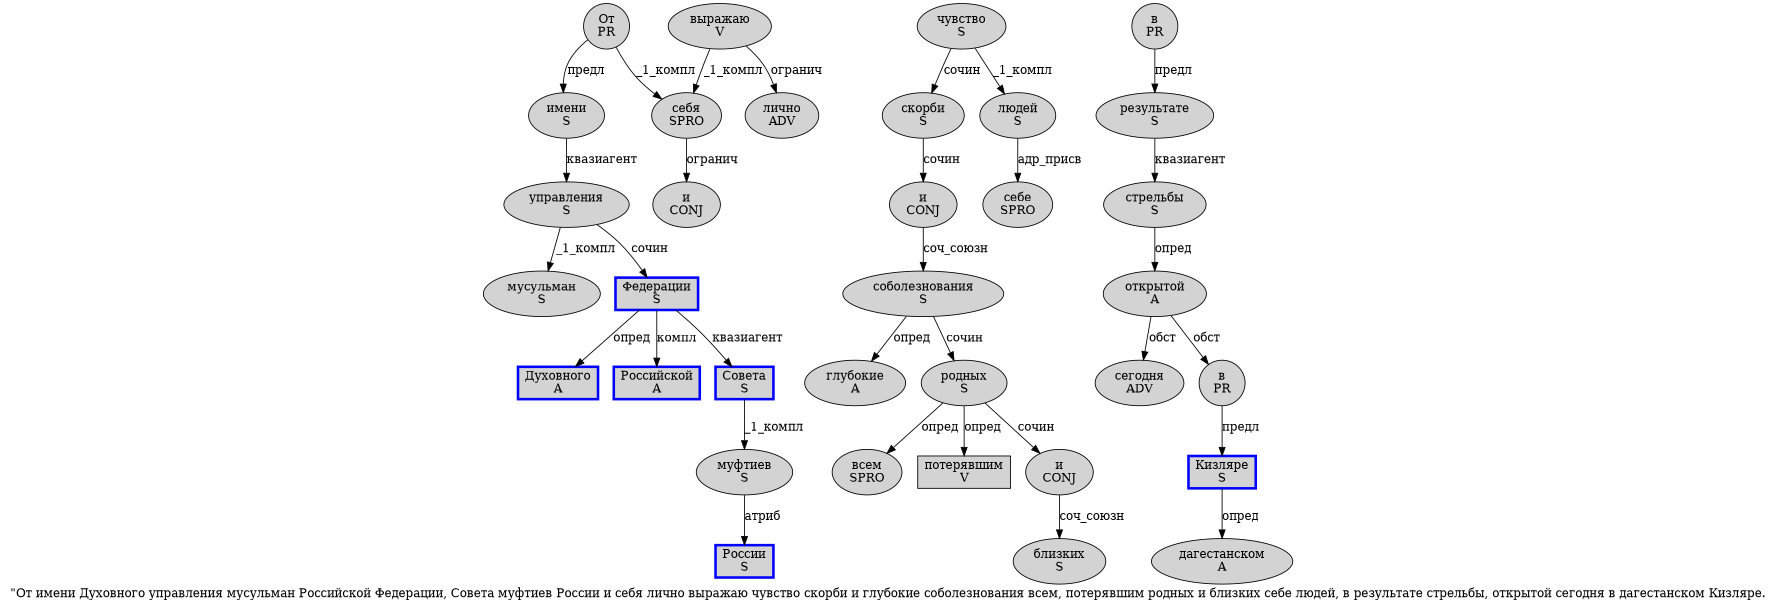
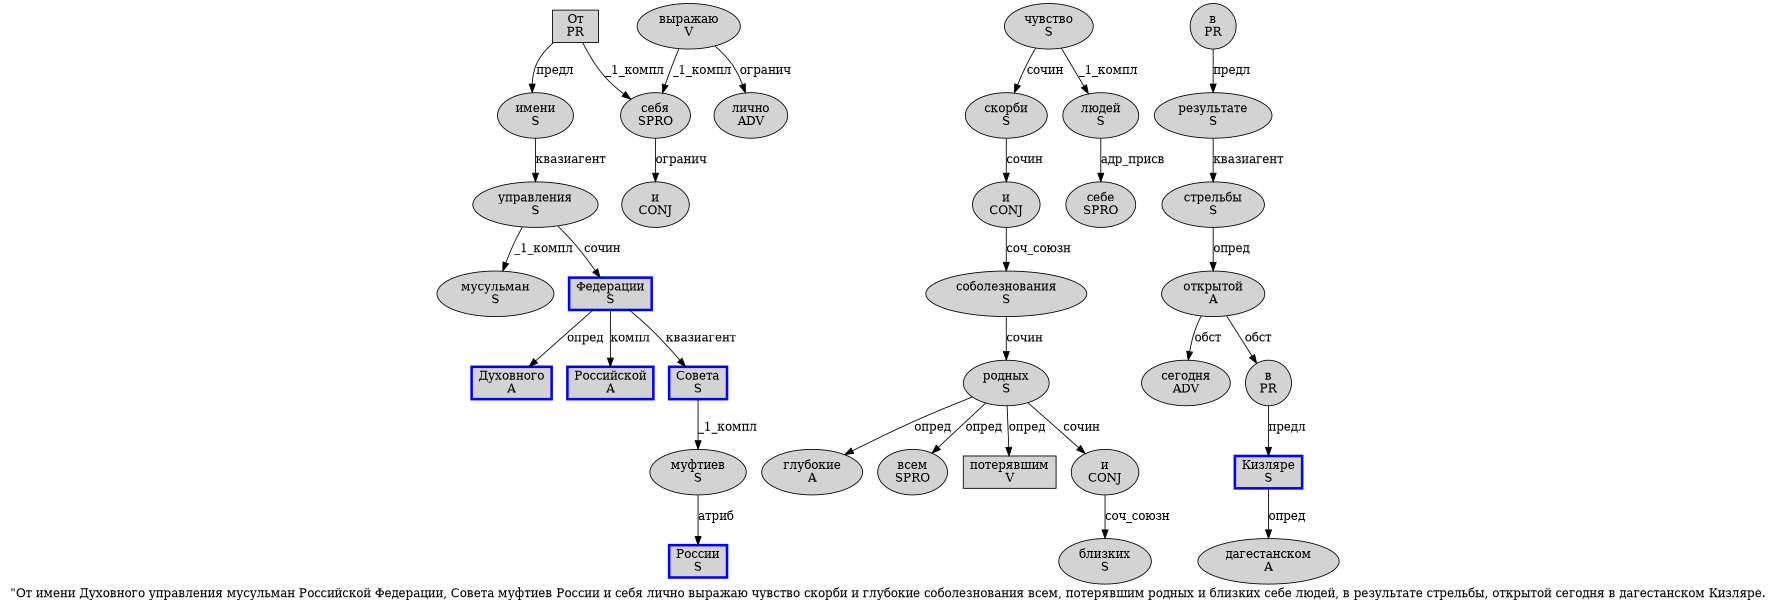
node "От PR": shape ellipse -> box
edge "соболезнования S" -> "глубокие A": now "родных S" -> "глубокие A"
